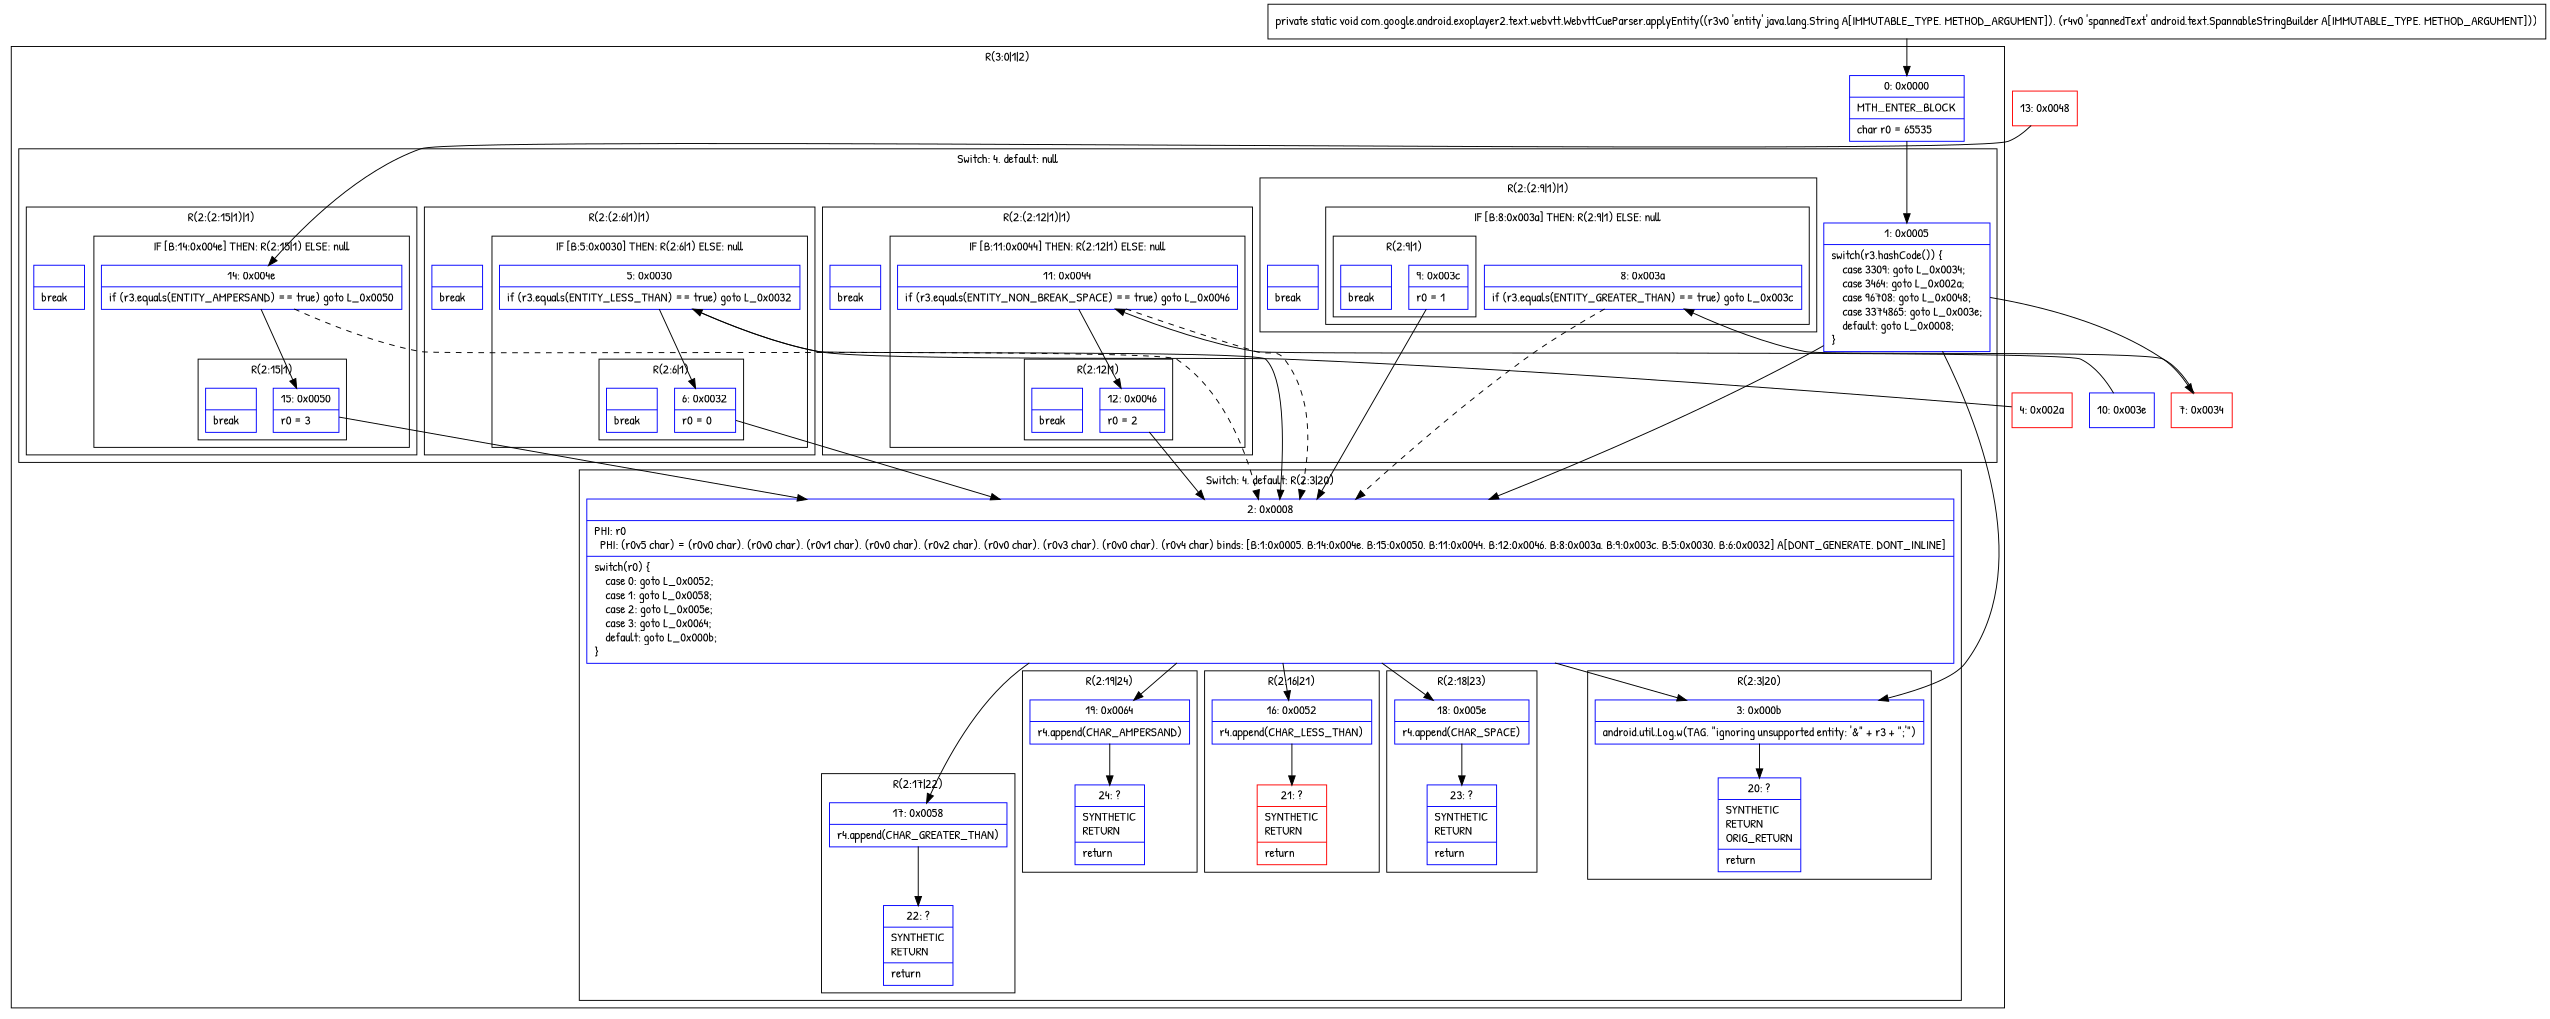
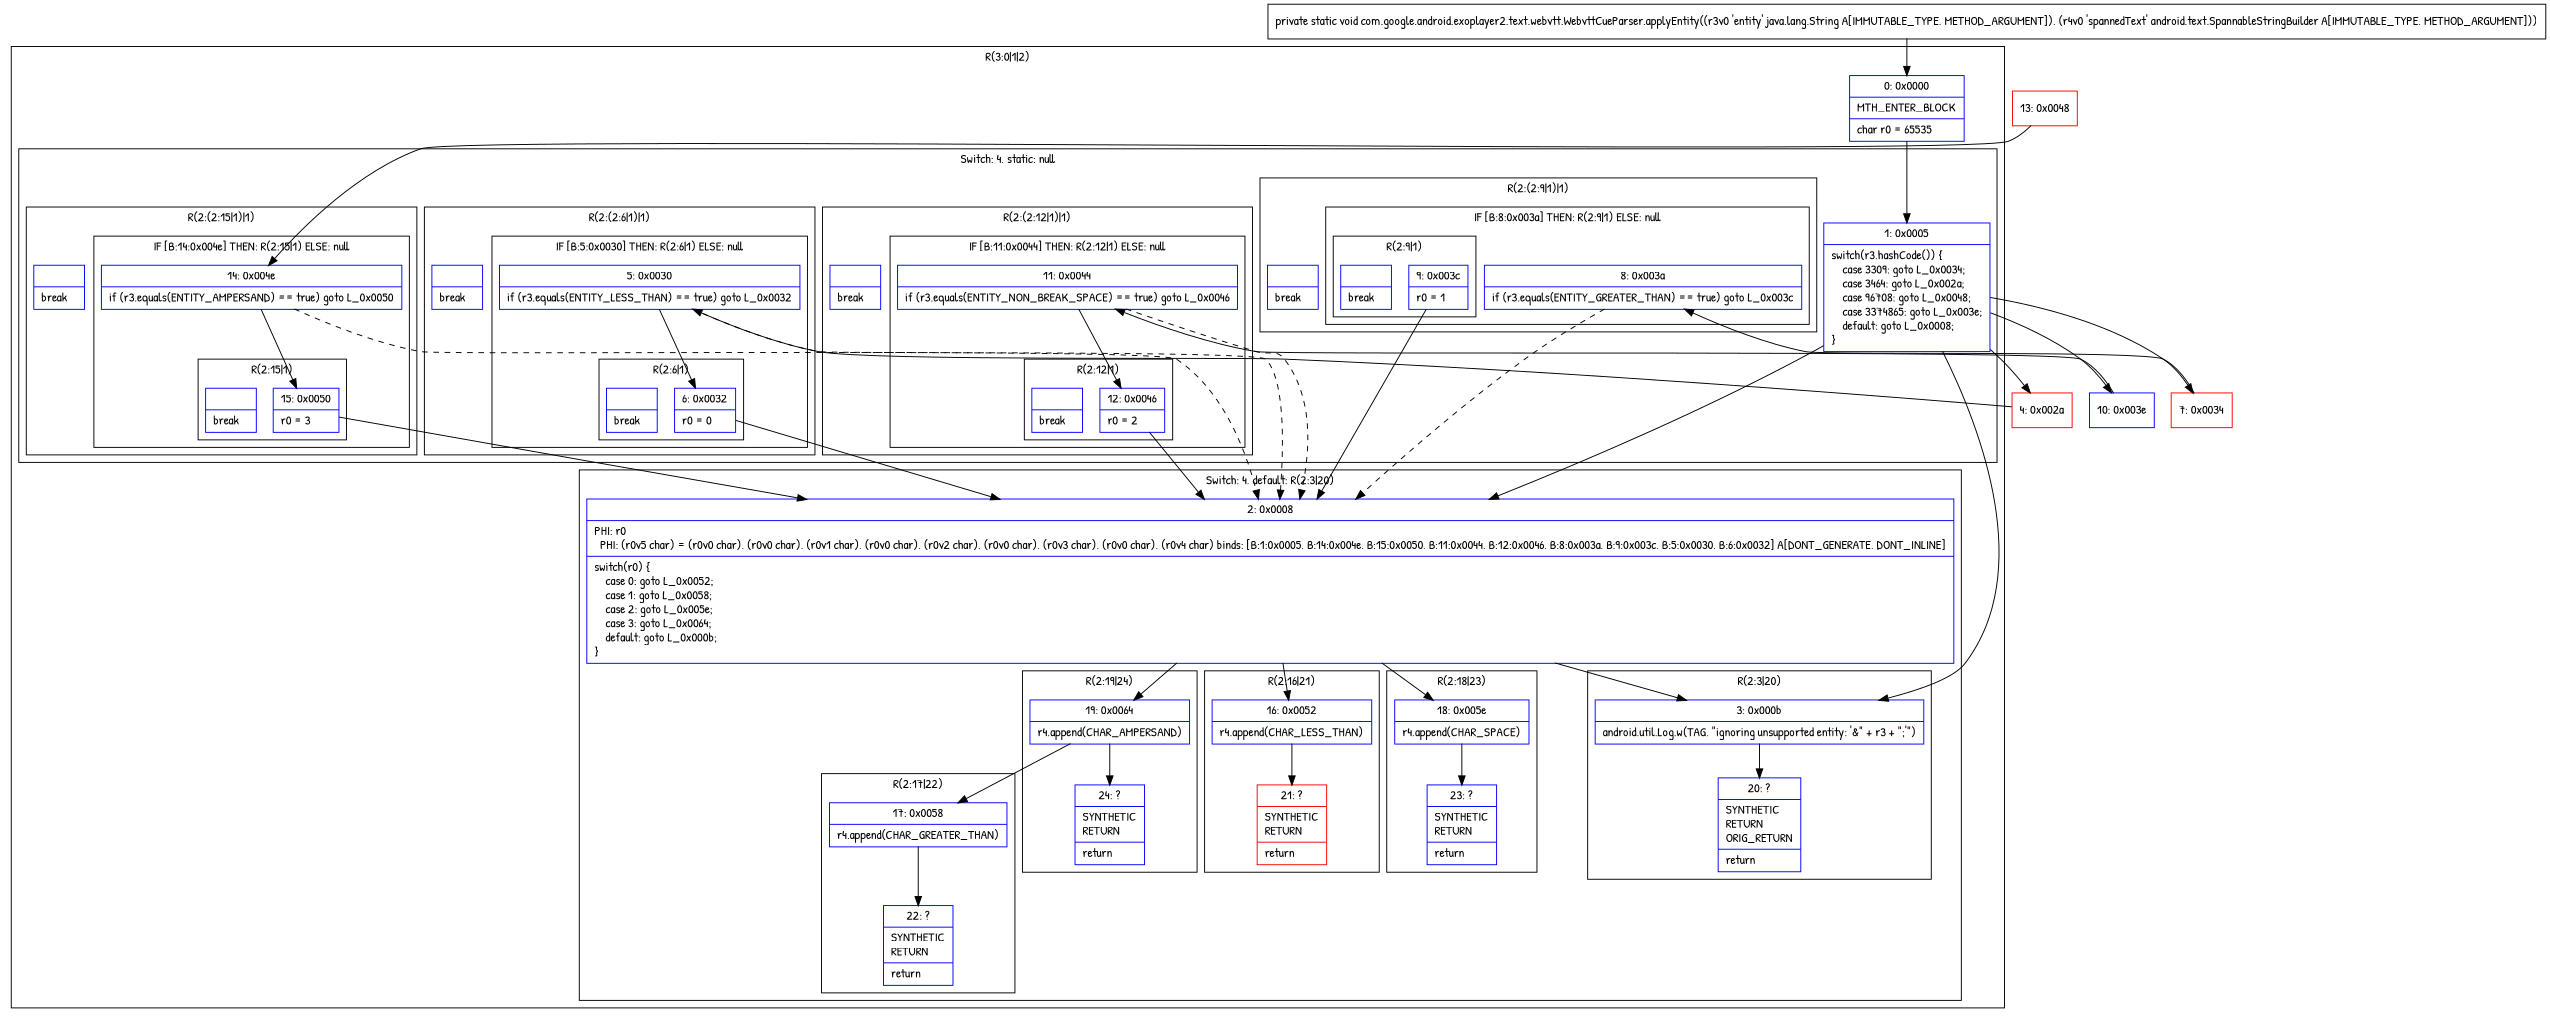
cluster "Switch: 4, default: null": label "Switch: 4, default: null" -> "Switch: 4, static: null"
edge "1: 0x0005" -> "10: 0x003e": added
edge "5: 0x0030" -> "2: 0x0008": style solid -> dashed
edge "1: 0x0005" -> "4: 0x002a": added
edge "2: 0x0008" -> "17: 0x0058": now "19: 0x0064" -> "17: 0x0058"
